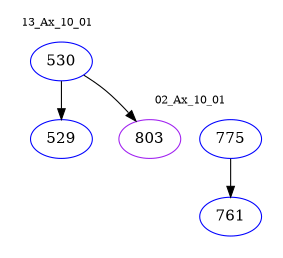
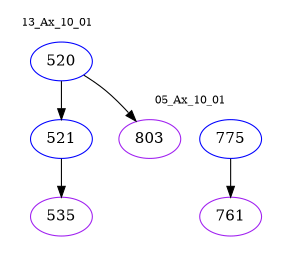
node "530": label "530" -> "520"
cluster "02_Ax_10_01": label "02_Ax_10_01" -> "05_Ax_10_01"
node "529": label "529" -> "521"
node "535": added
node "761": color blue -> purple
